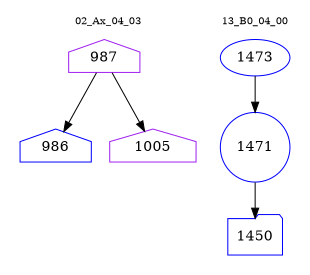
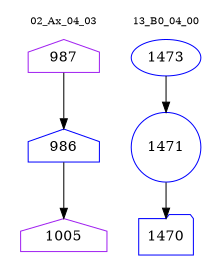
edge "987" -> "1005": now "986" -> "1005"
node "1450": label "1450" -> "1470"
